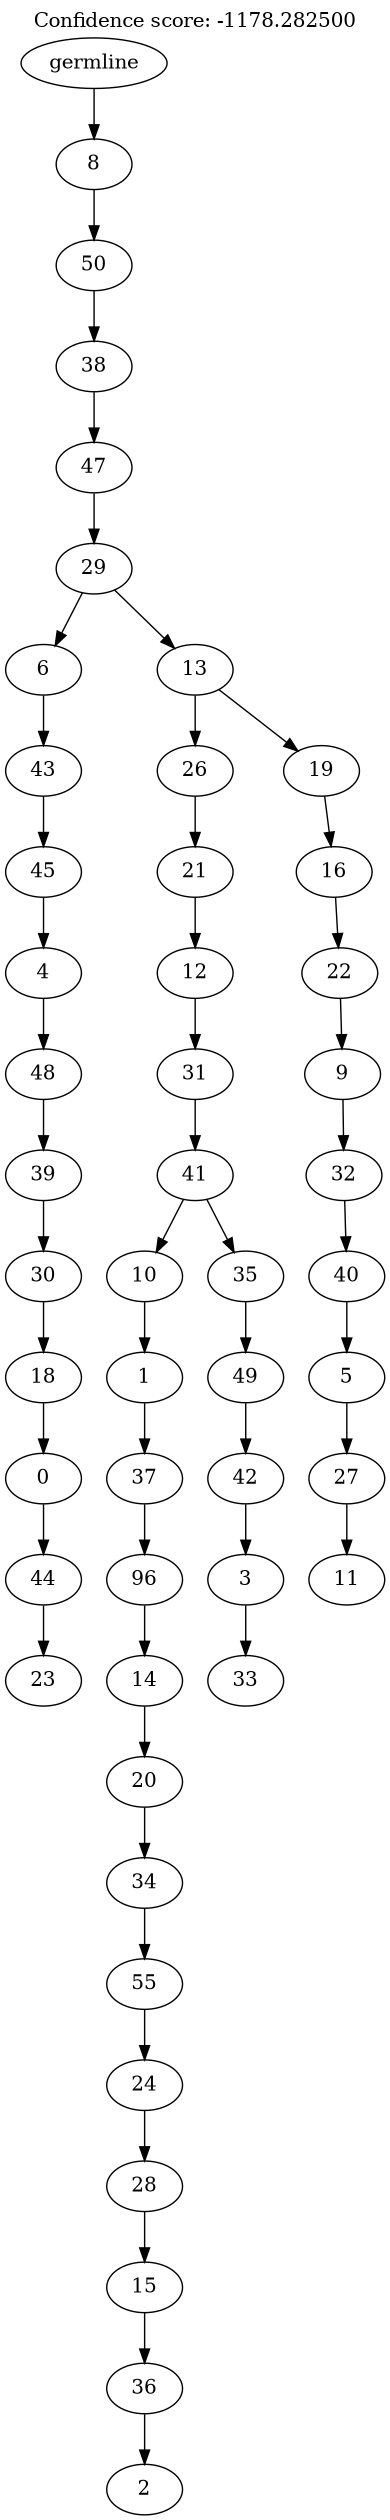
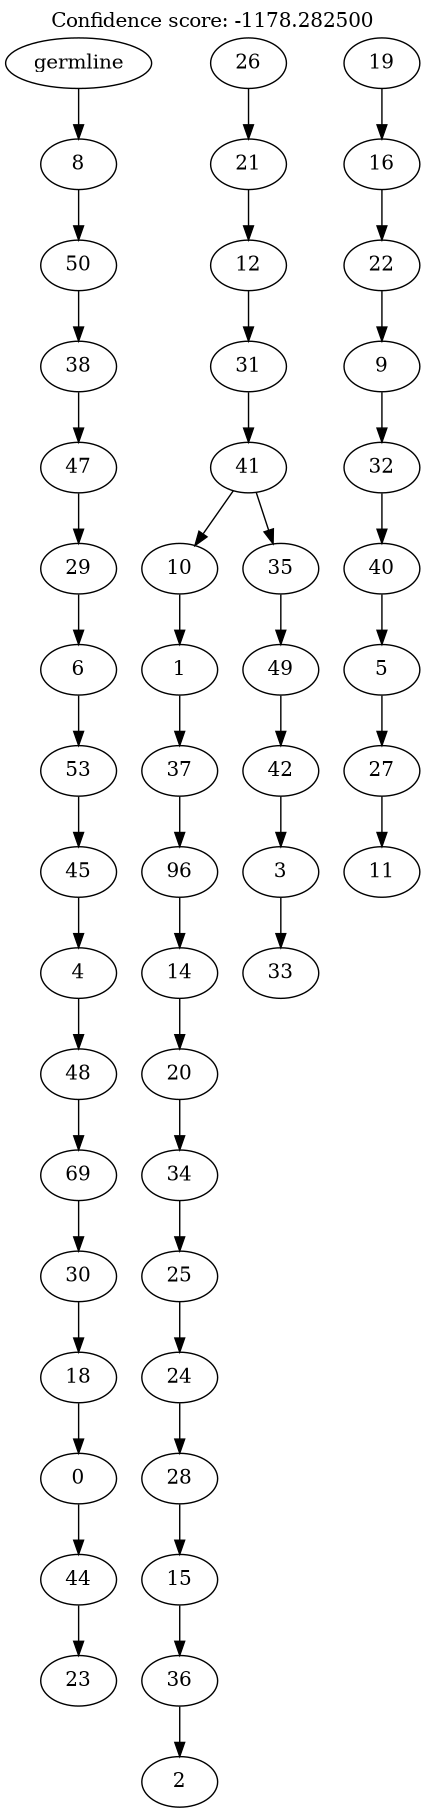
node "13": removed
node "43": label "43" -> "53"
node "39": label "39" -> "69"
node "55": label "55" -> "25"
